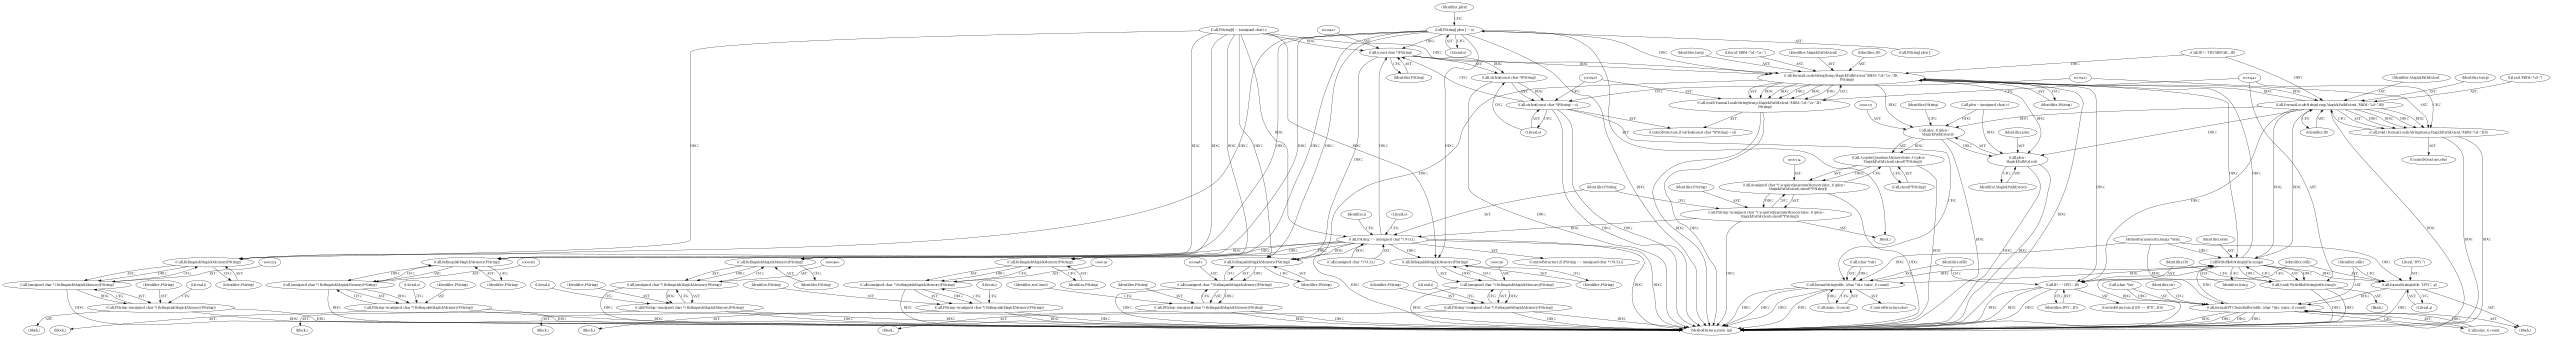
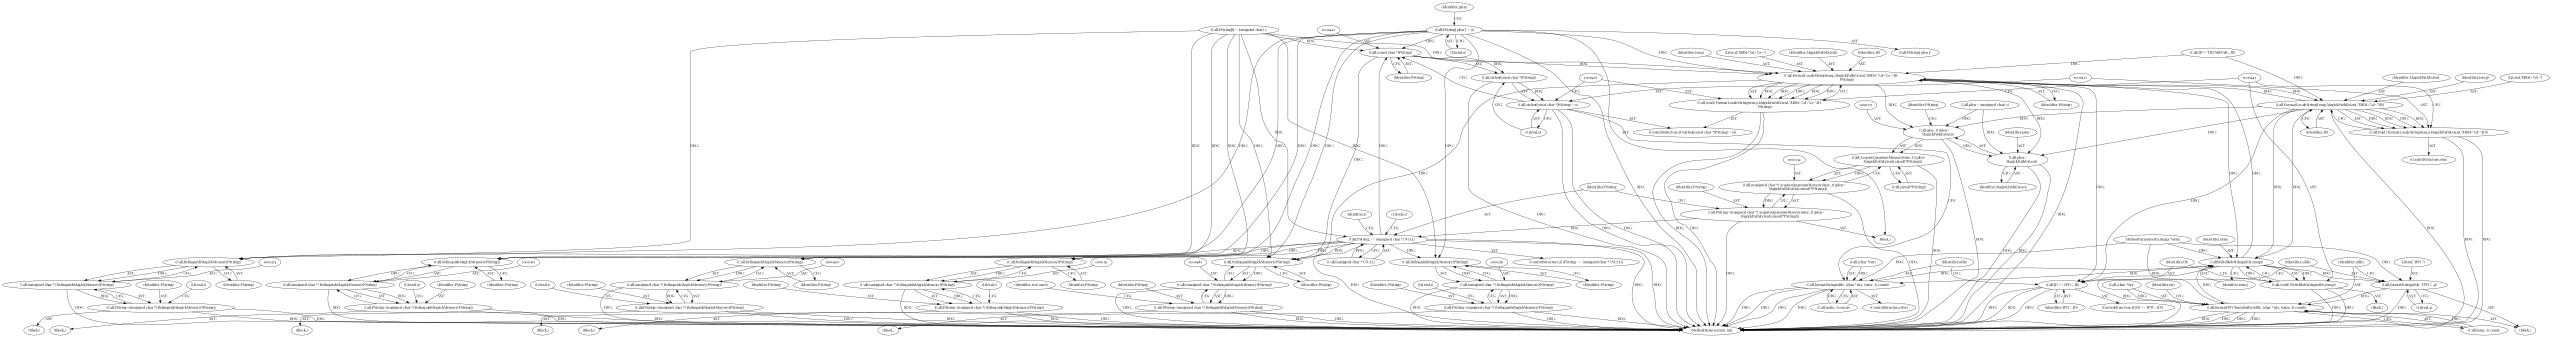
edge "(Call,PString[ plen ])" -> "(Call,PString[ plen ] = 0)": reversed
edge "1000435" -> "(Call,strlen((const char *)PString) > 0)": label "CFG: " -> "AST: "
edge "(Call,PString == (unsigned char *) NULL)" -> "(Call,(unsigned char *) NULL)": added, label "CFG:"
